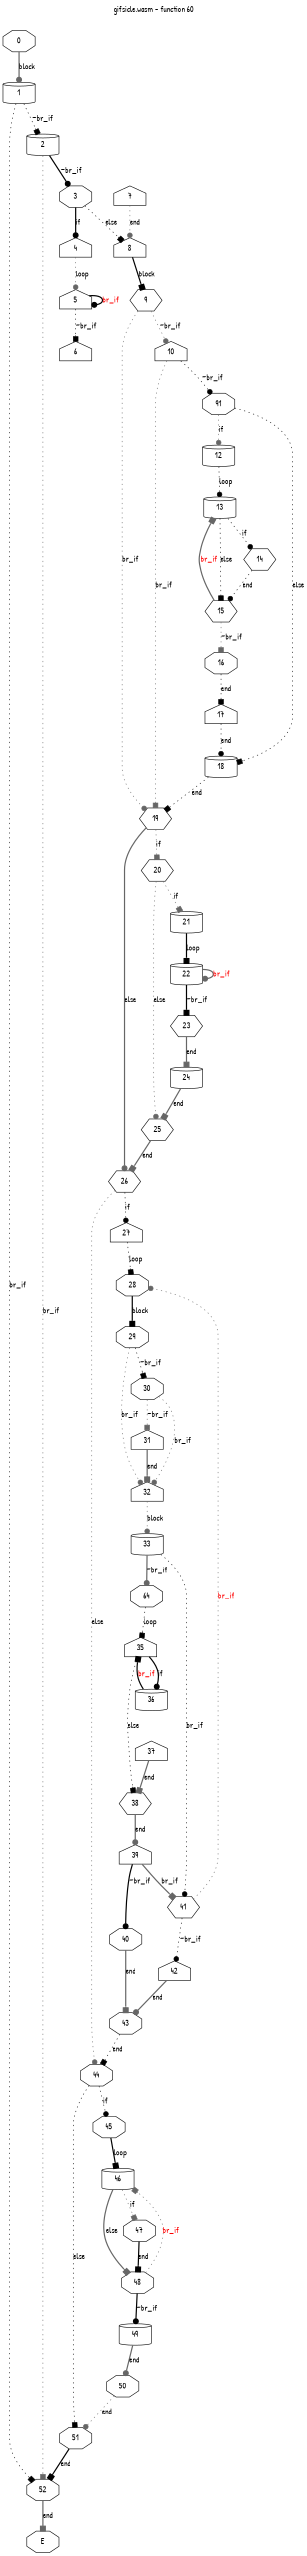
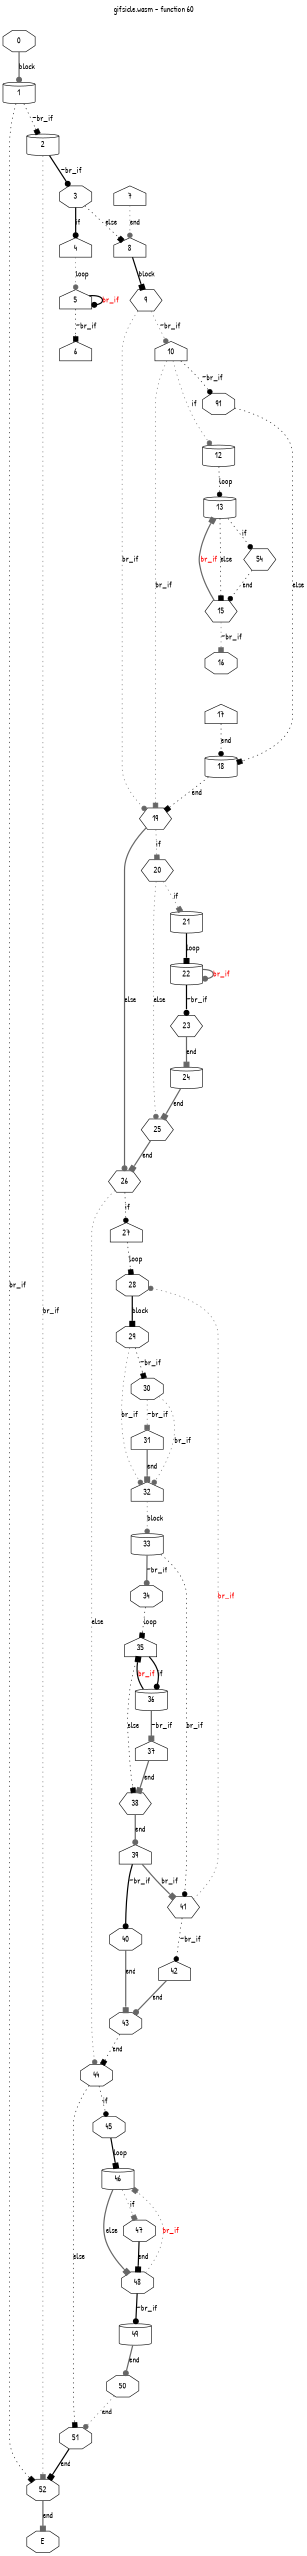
edge "91" -> "12": now "10" -> "12"
node "14": label "14" -> "54"
edge "16" -> "17": removed, label "end"
edge "22" -> "23": arrowhead box -> dot
node "64": label "64" -> "34"
edge "36" -> "37": added, label "~br_if"
